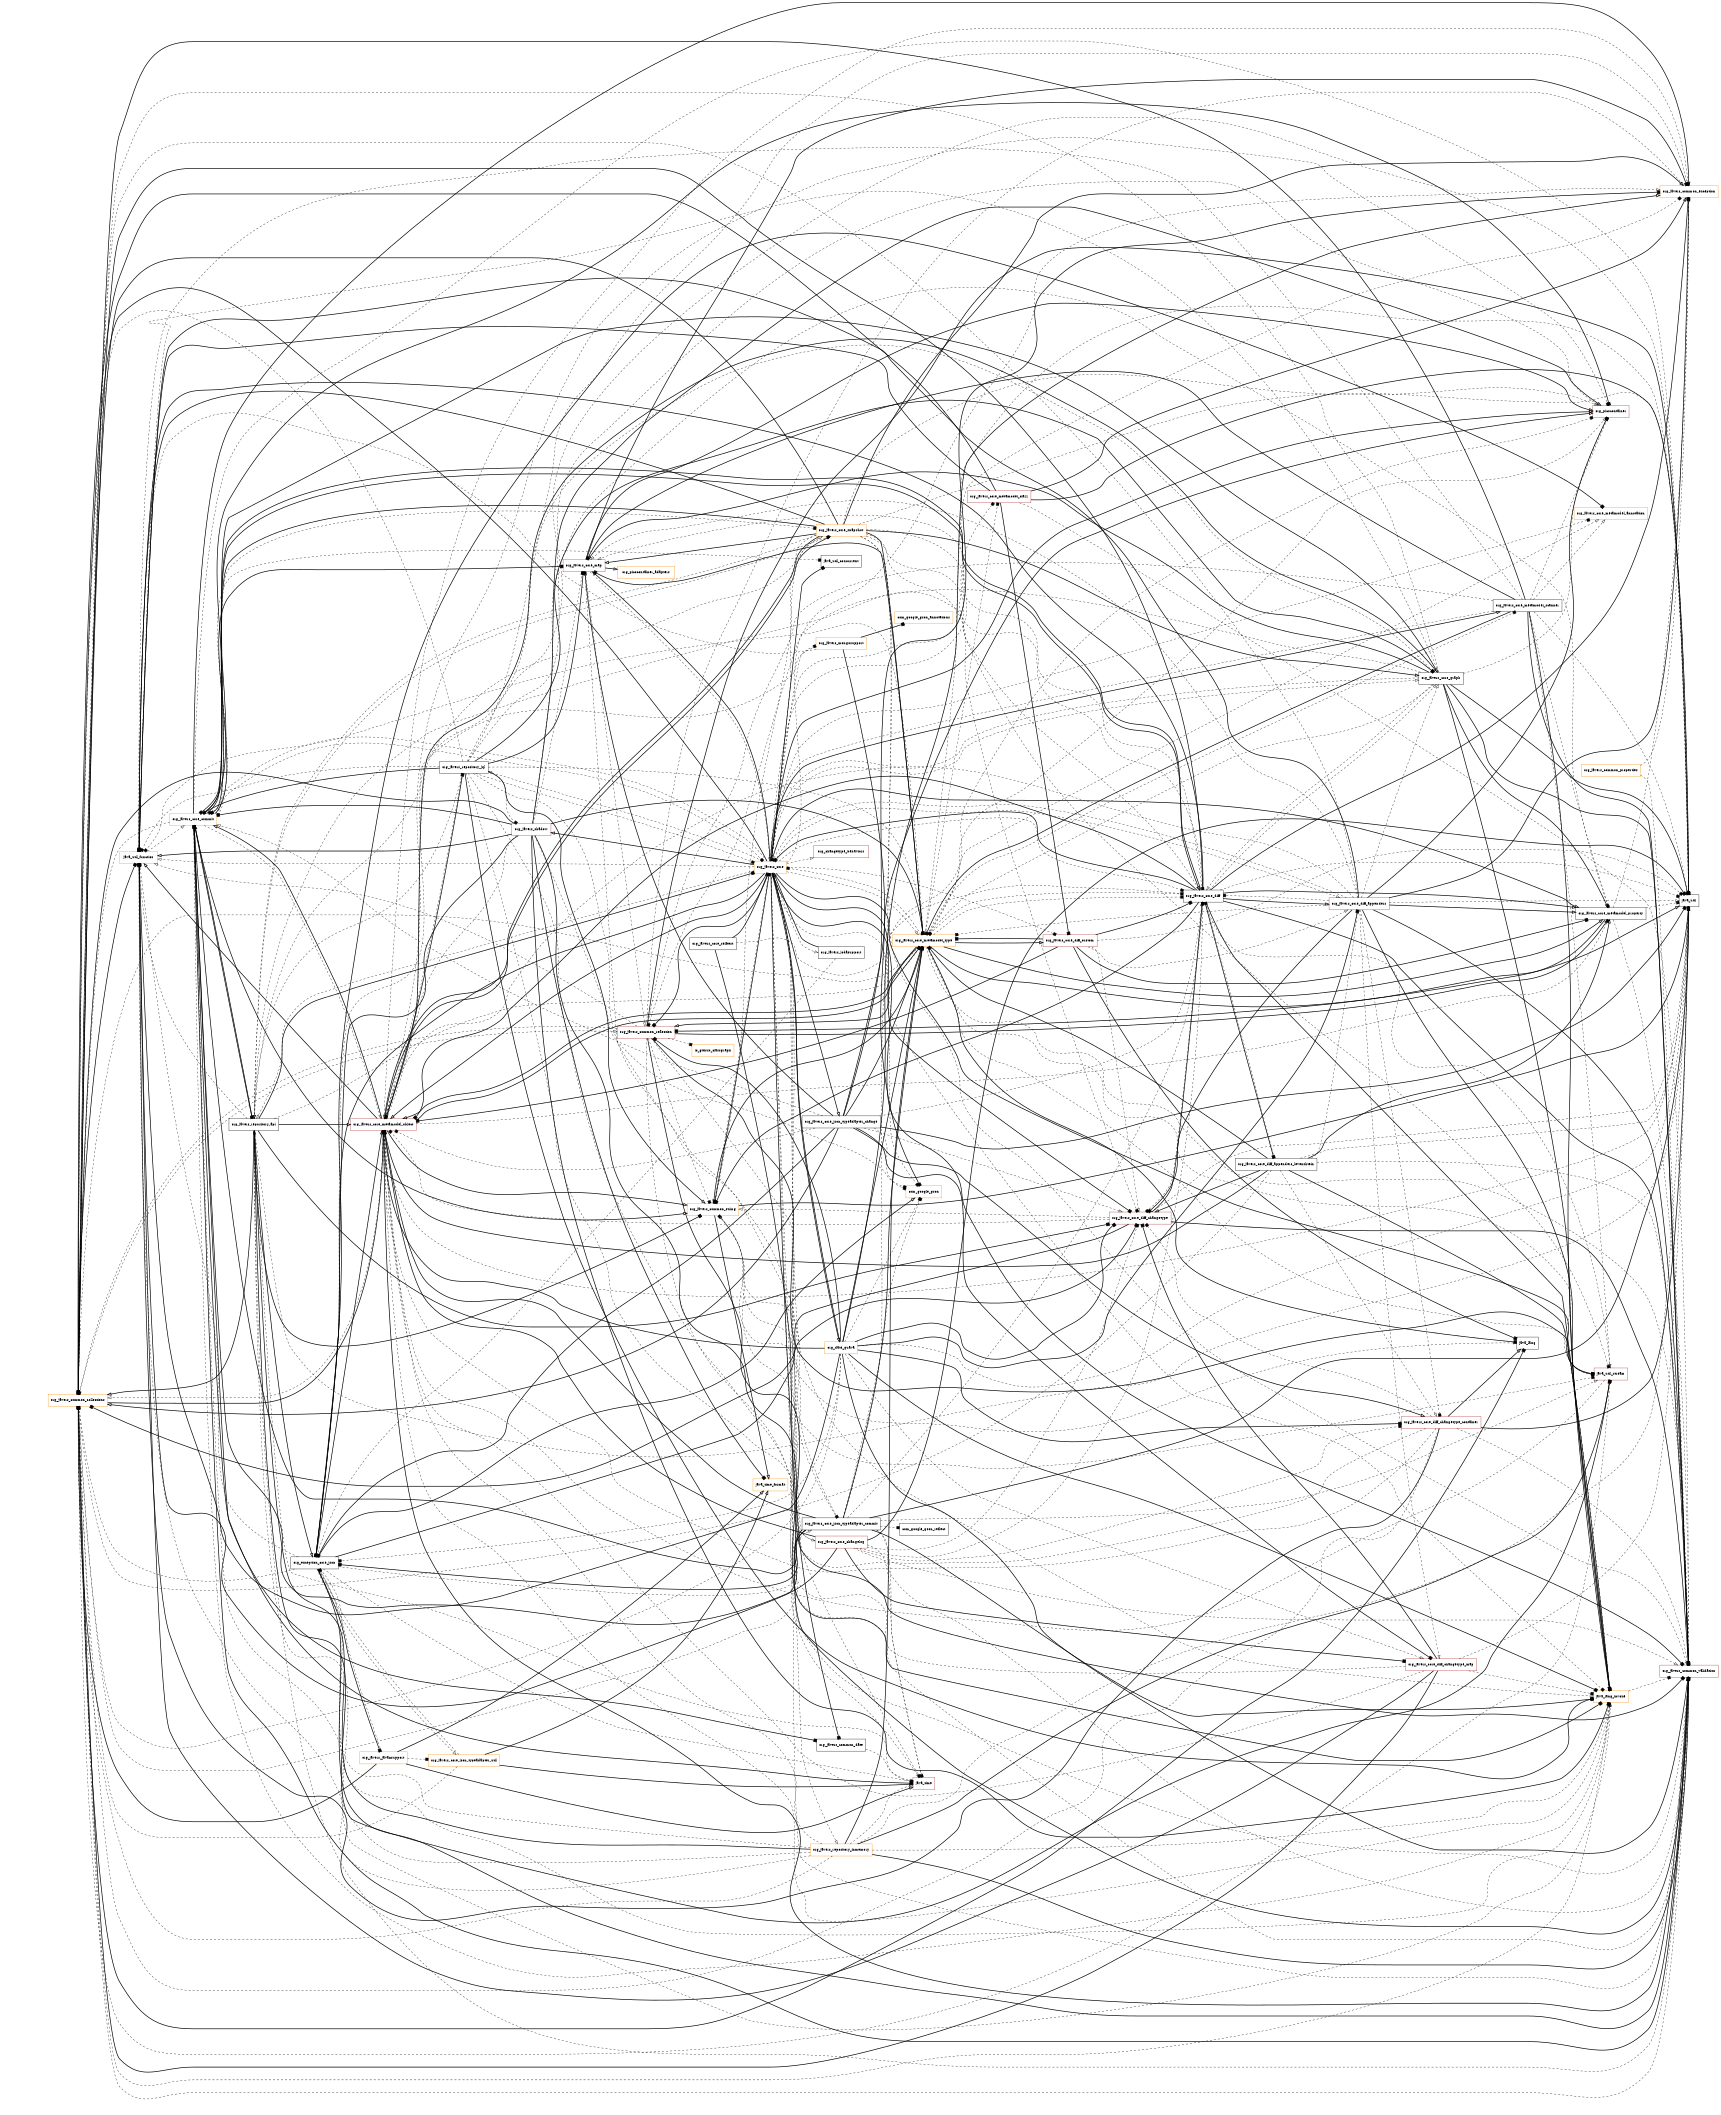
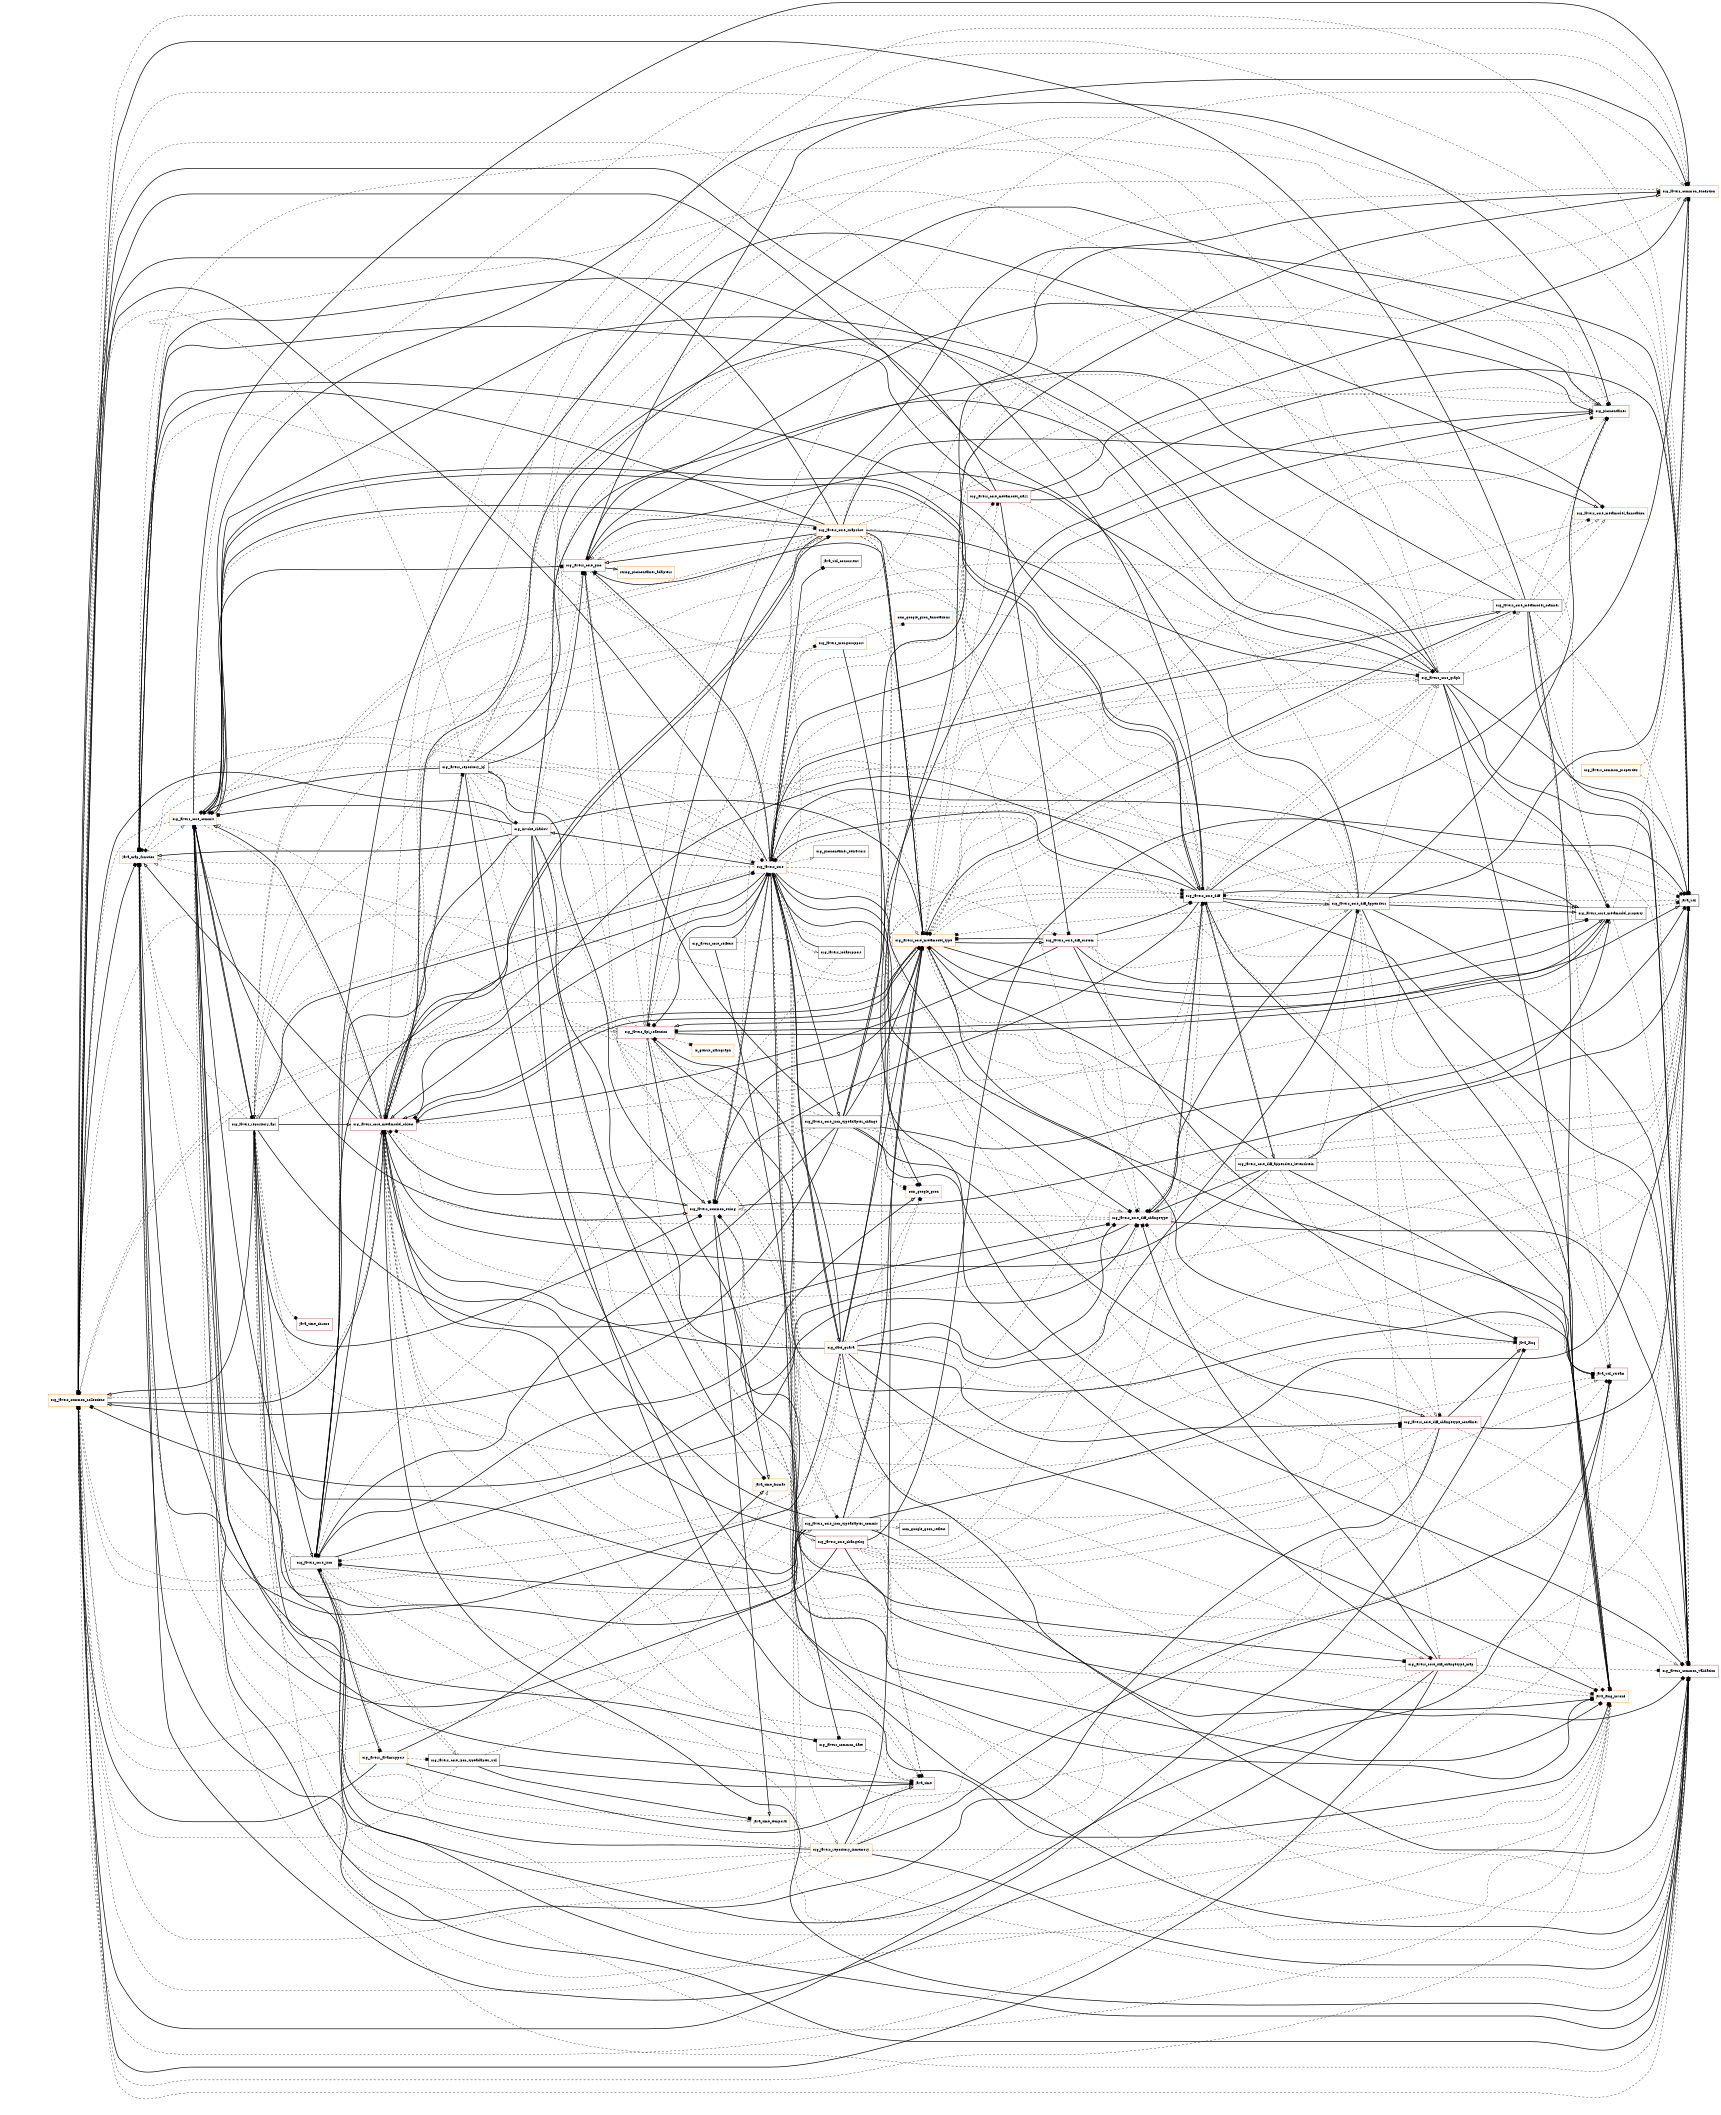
edge "org_javers_common_collections" -> "java_util": added
edge "org_javers_core_snapshot" -> "org_javers_common_exception": now "org_javers_core_snapshot" -> "org_javers_core_metamodel_annotation"
edge "org_javers_core_metamodel_type" -> "org_javers_common_exception": arrowhead box -> onormal
edge "org_javers_core_commit" -> "java_util_concurrent": removed
node "org_javers_core_map": label "org_javers_core_map" -> "org_javers_core_pico"
node "org_picocontainer_adapters": label "org_picocontainer_adapters" -> "string_picocontainer_adapters"
edge "org_javers_core_snapshot" -> "org_javers_core_graph": arrowhead onormal -> box
edge "org_javers_mongosupport" -> "com_google_gson_annotations": style bold -> dashed
edge "org_javers_core_graph" -> "org_javers_core_metamodel_scanner": added
node "org_javers_shadow": label "org_javers_shadow" -> "org_invoke_shadow"
node "org_changetype_behaviors": label "org_changetype_behaviors" -> "org_picocontainer_behaviors"
node "java_util_function": label "java_util_function" -> "java_map_function"
edge "org_javers_core_metamodel_type" -> "org_javers_core": removed
edge "org_javers_core_diff" -> "org_javers_core_diff_appenders_levenshtein": arrowhead box -> onormal
node "org_javers_common_reflection": label "org_javers_common_reflection" -> "org_javers_api_reflection"
node "java_time_chrono": added
node "java_lang": color black -> brown
edge "org_javers_core_json_typeadapter_commit" -> "com_google_gson_reflect": arrowhead box -> onormal
node "org_exception_core_json": label "org_exception_core_json" -> "org_javers_core_json"
edge "org_javers_core_diff_changetype_container" -> "org_javers_common_string": arrowhead onormal -> box
edge "java_util_stream" -> "org_javers_core_metamodel_object": reversed
edge "org_javers_core_json_typeadapter_util" -> "java_time_format": style bold -> dashed
edge "java_lang_invoke" -> "org_javers_common_validation": now "org_javers_core_diff_changetype_map" -> "org_javers_common_validation"
node "org_javers_core_json_typeadapter_util": color darkorange -> black
node "java_time_temporal": added
